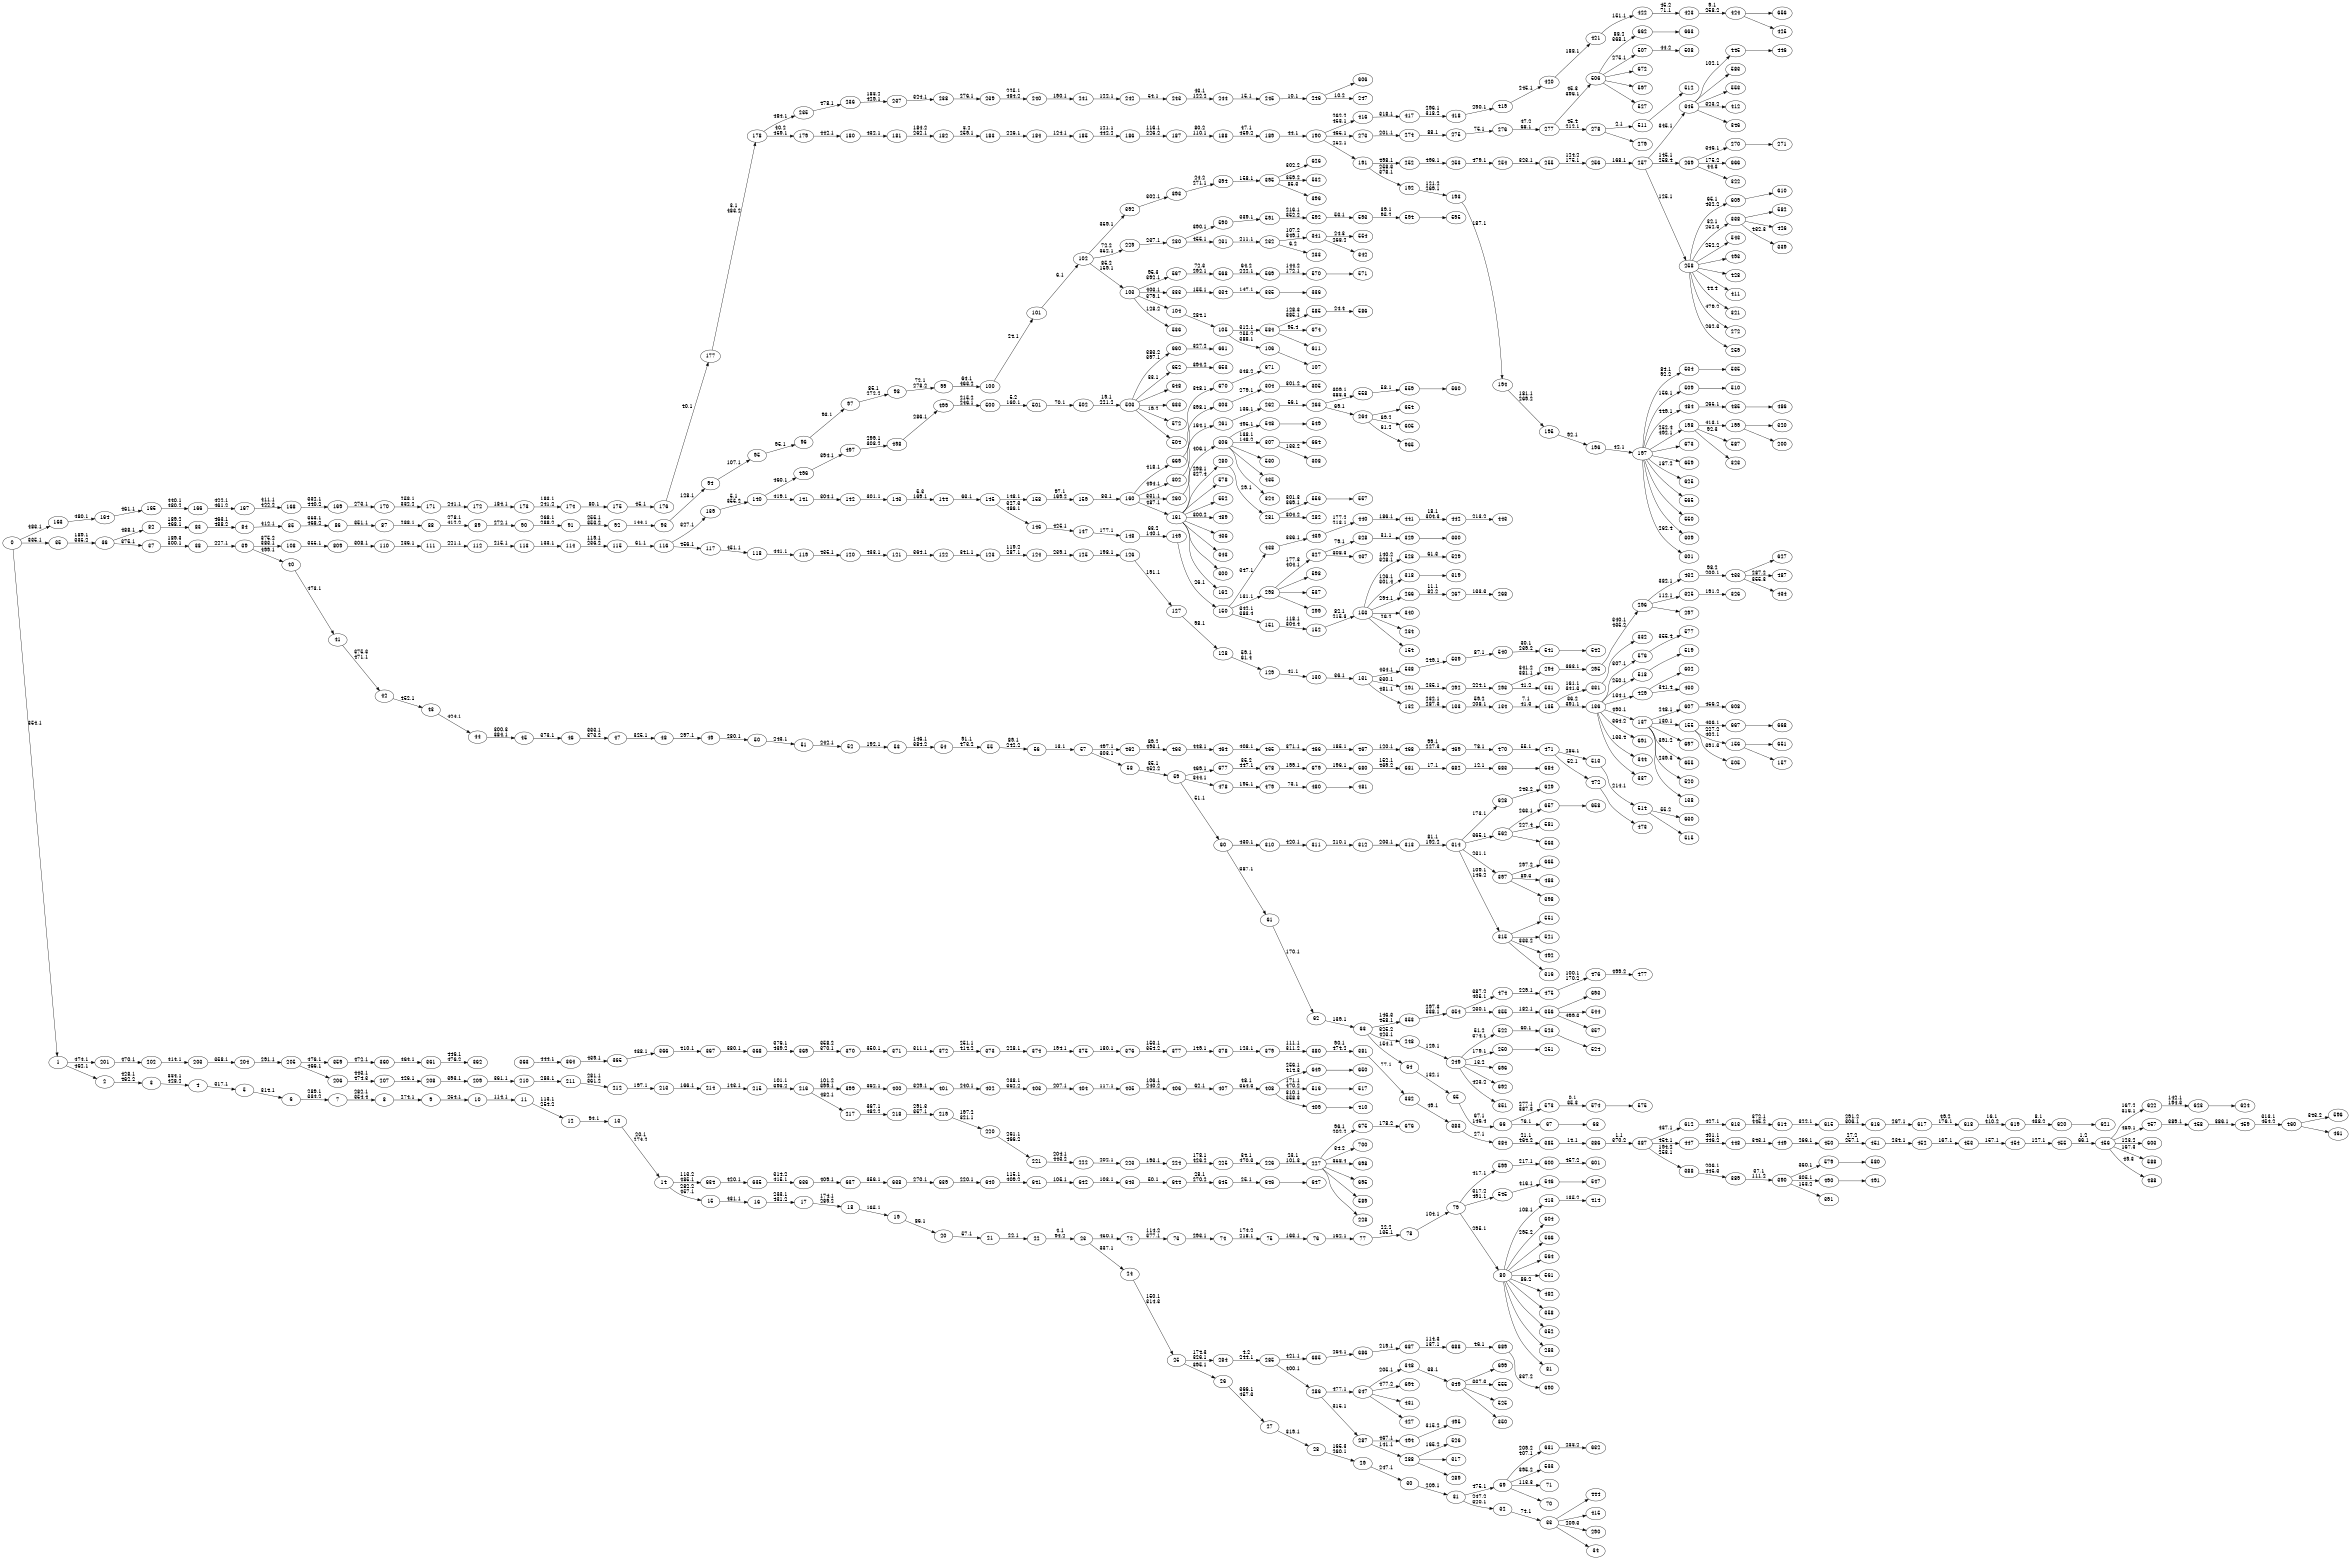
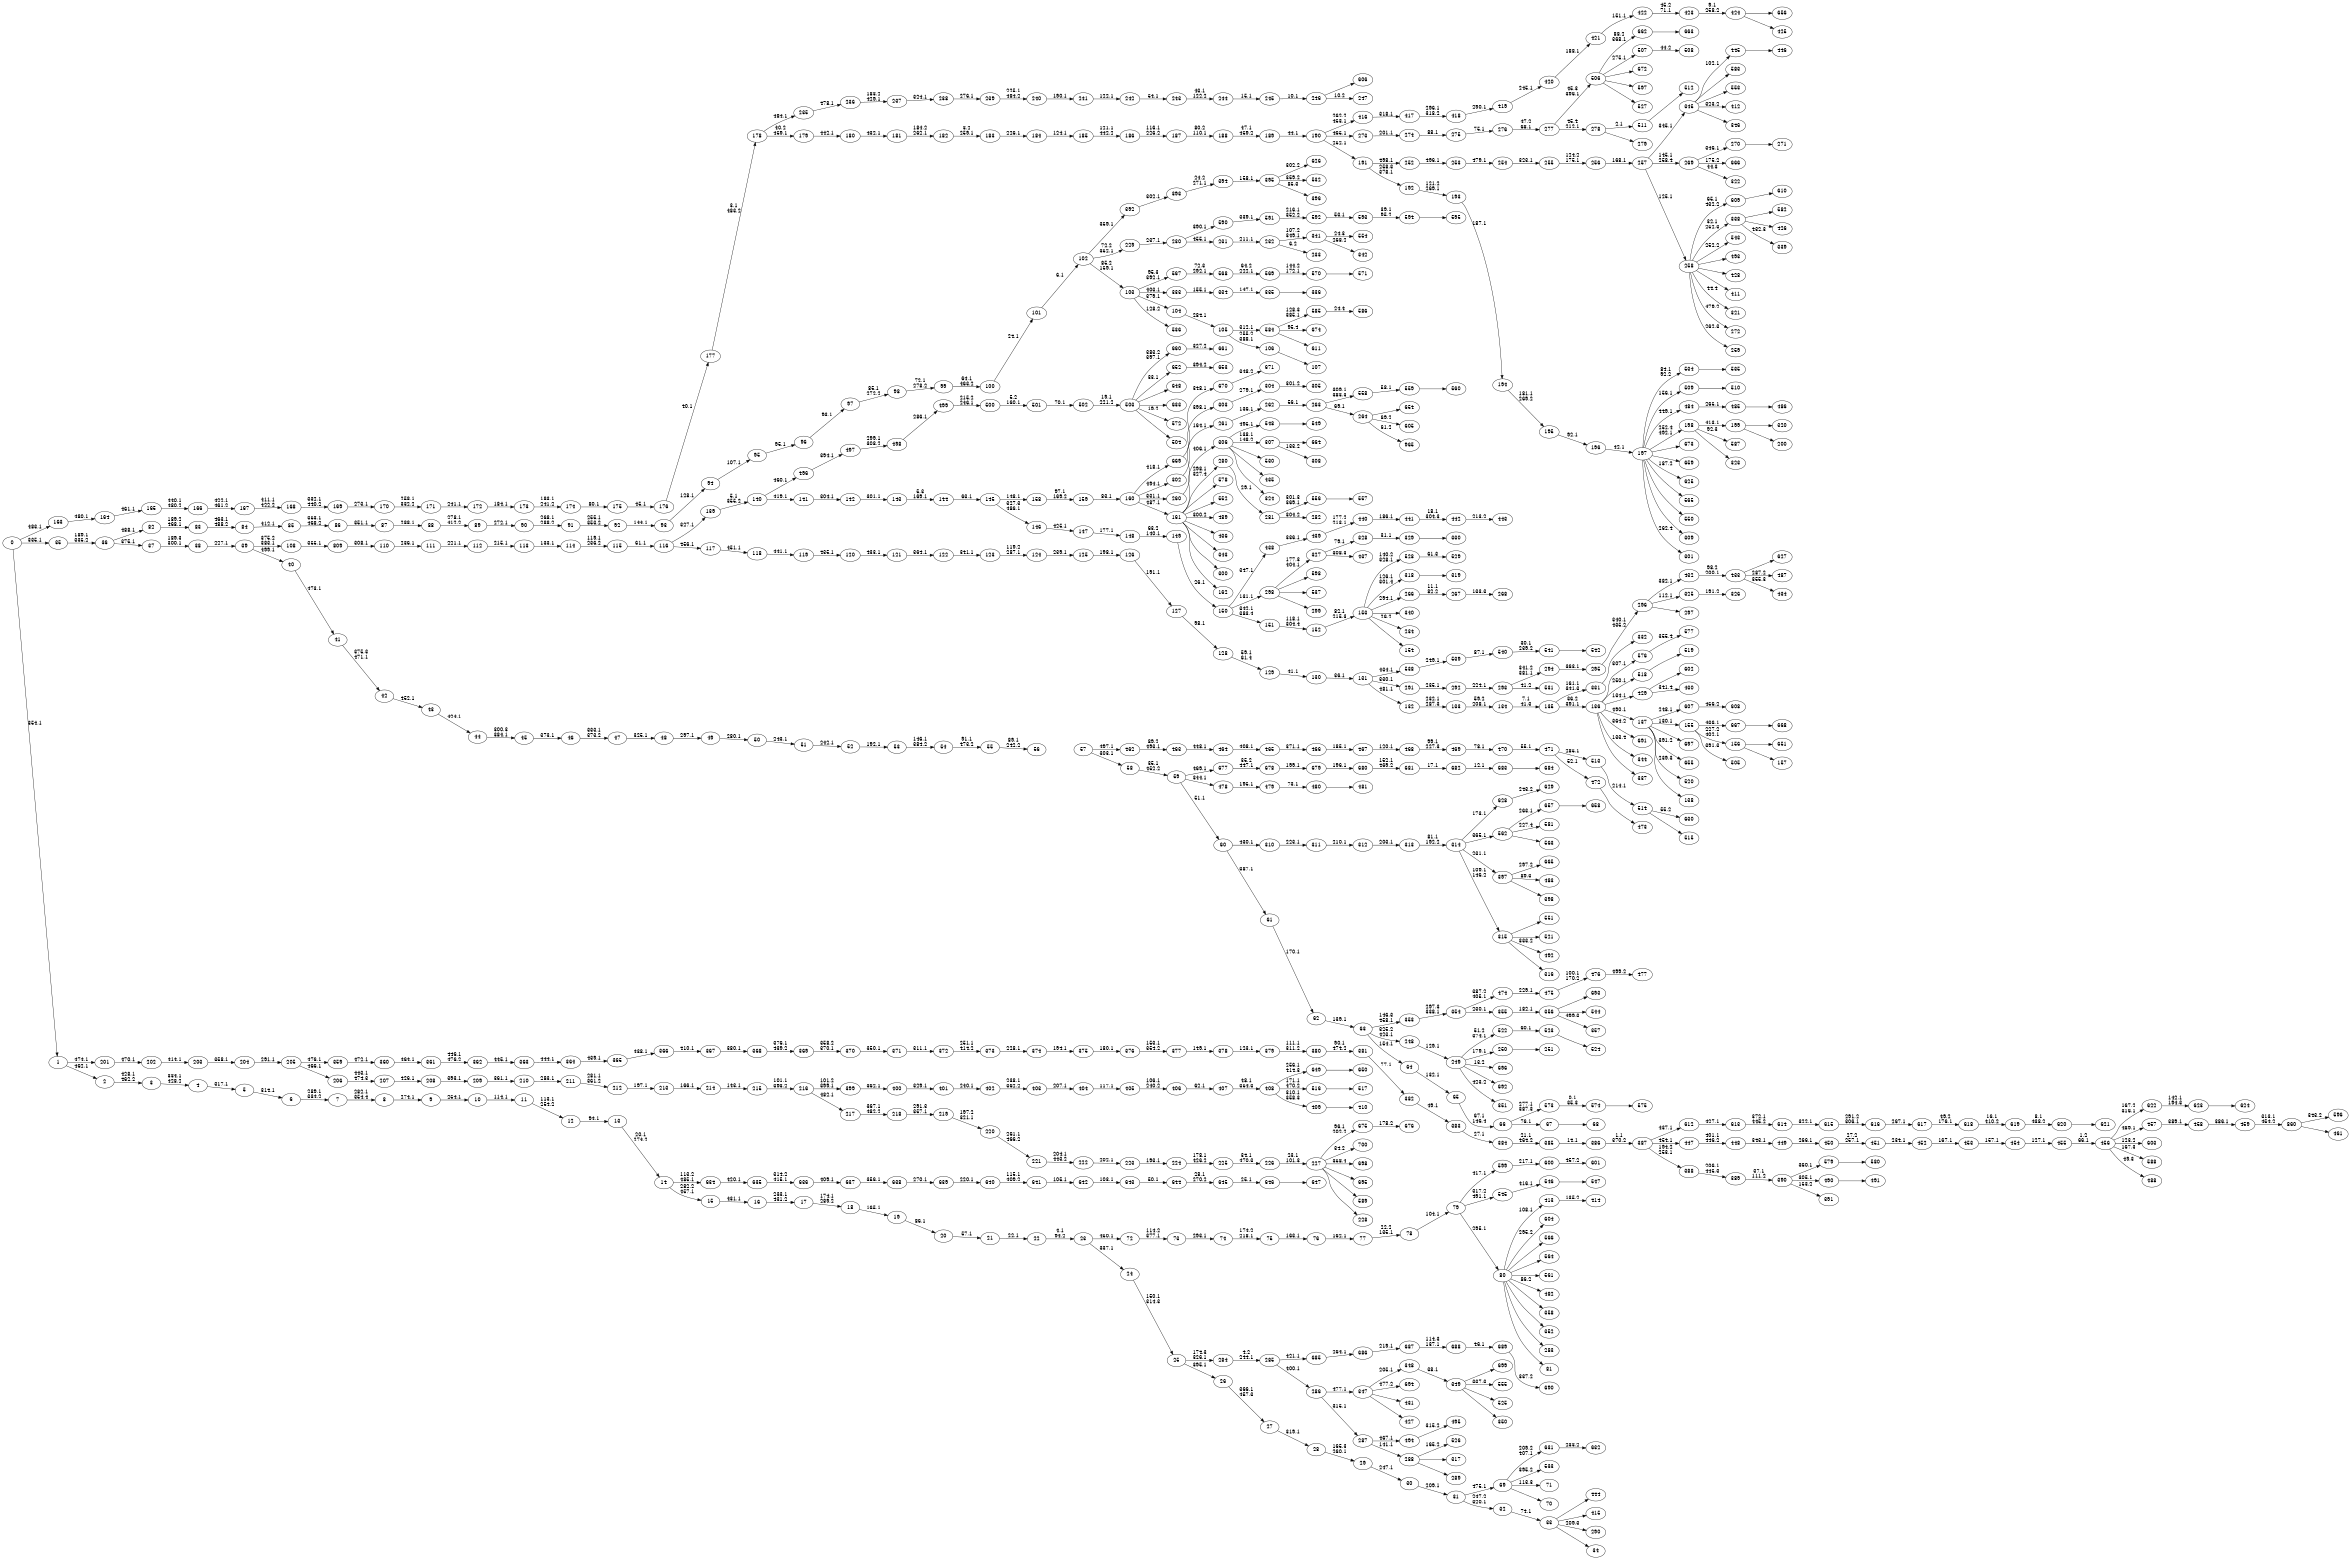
edge "56" -> "57": removed, label "13,1"
edge "310" -> "311": label "420,1" -> "223,1"
edge "362" -> "363": added, label "445,1"
node "460": label "460" -> "860"
